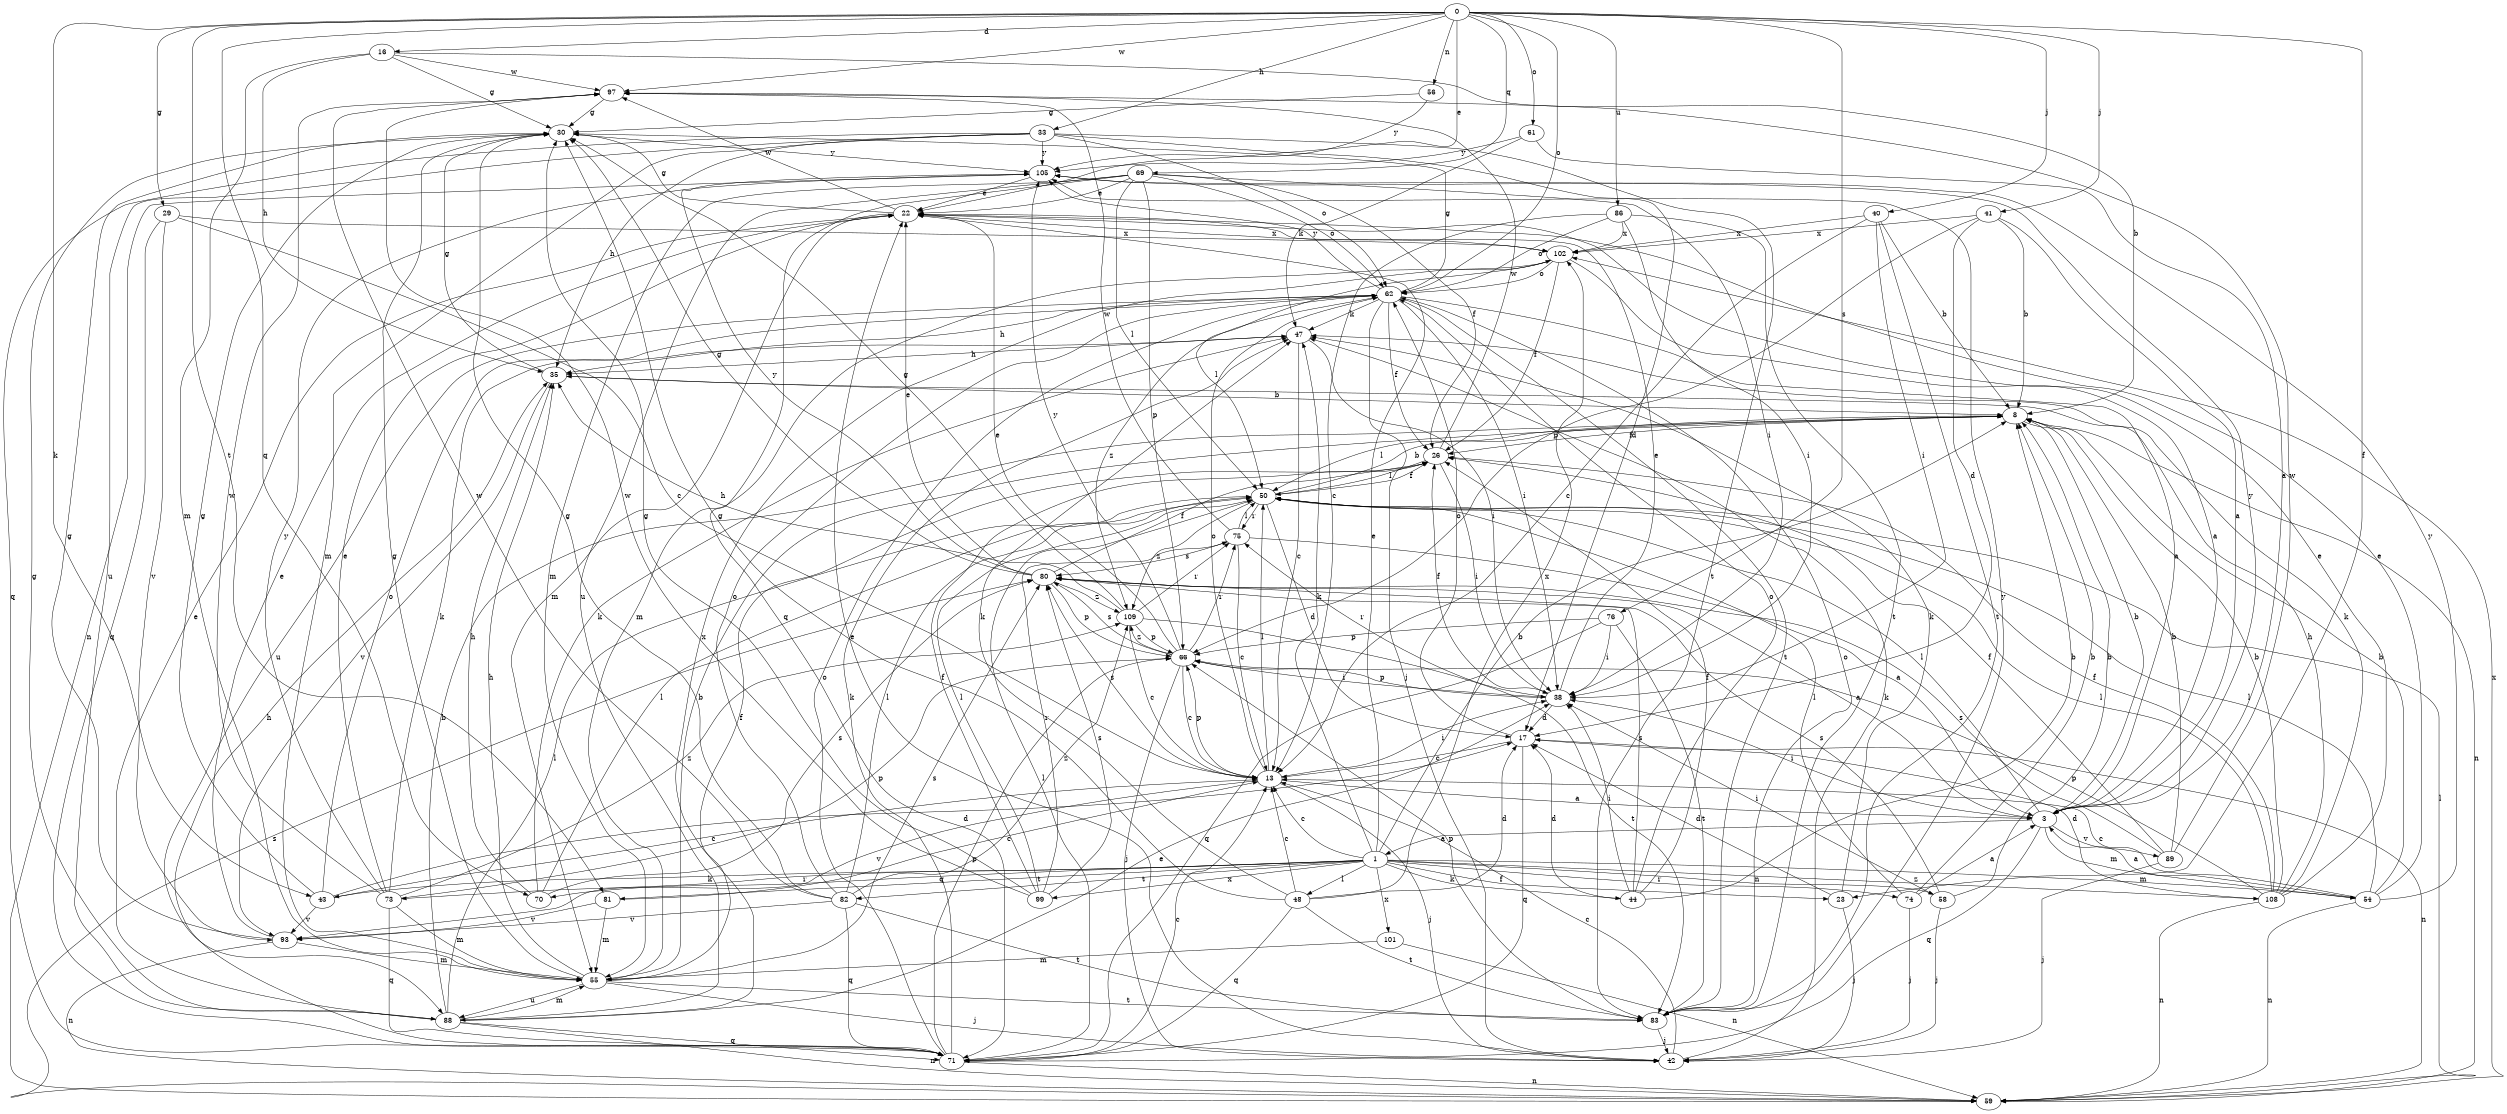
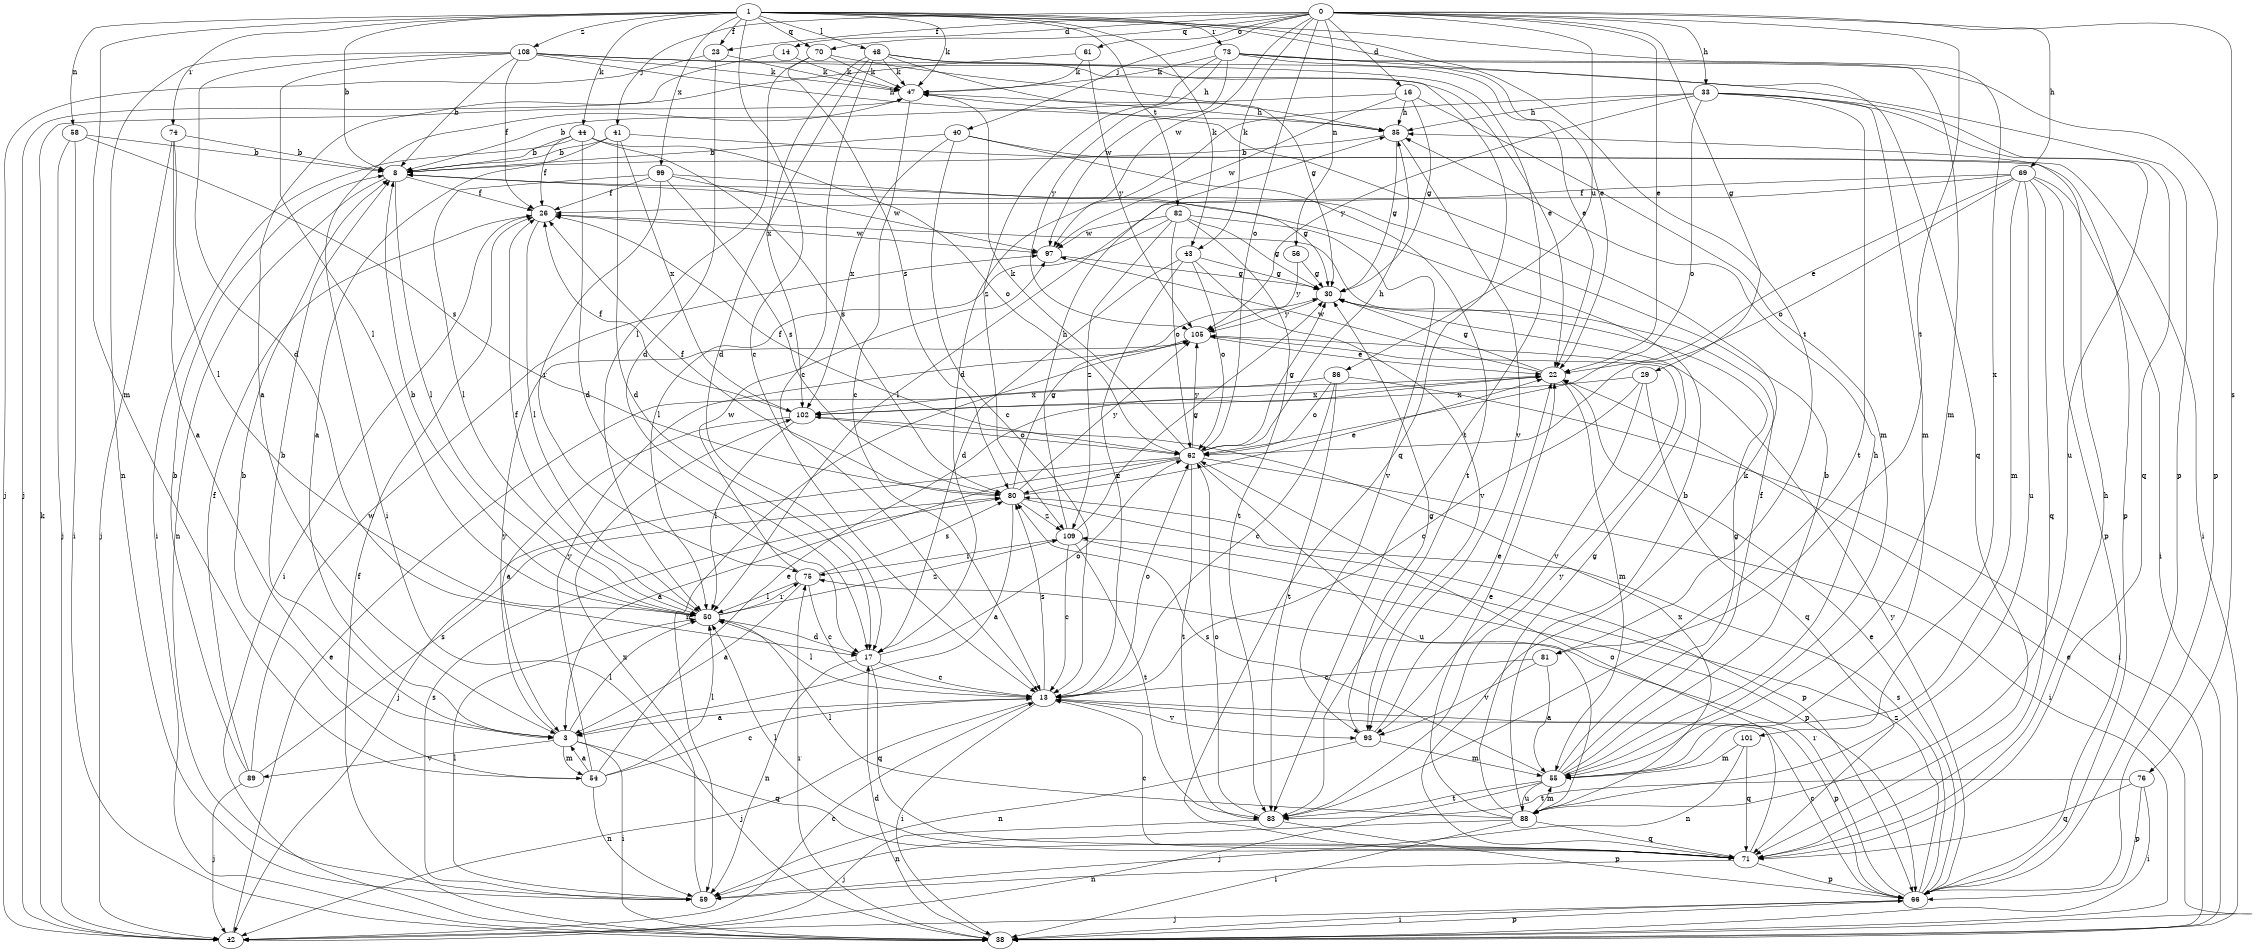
node "14": added
edge "0" -> "69": label "q" -> "h"
edge "62" -> "109": now "62" -> "80"
edge "102" -> "55": removed, label "m"
edge "3" -> "1": removed, label "a"
edge "88" -> "38": label "e" -> "i"
edge "81" -> "55": label "m" -> "a"
edge "82" -> "71": now "101" -> "71"
